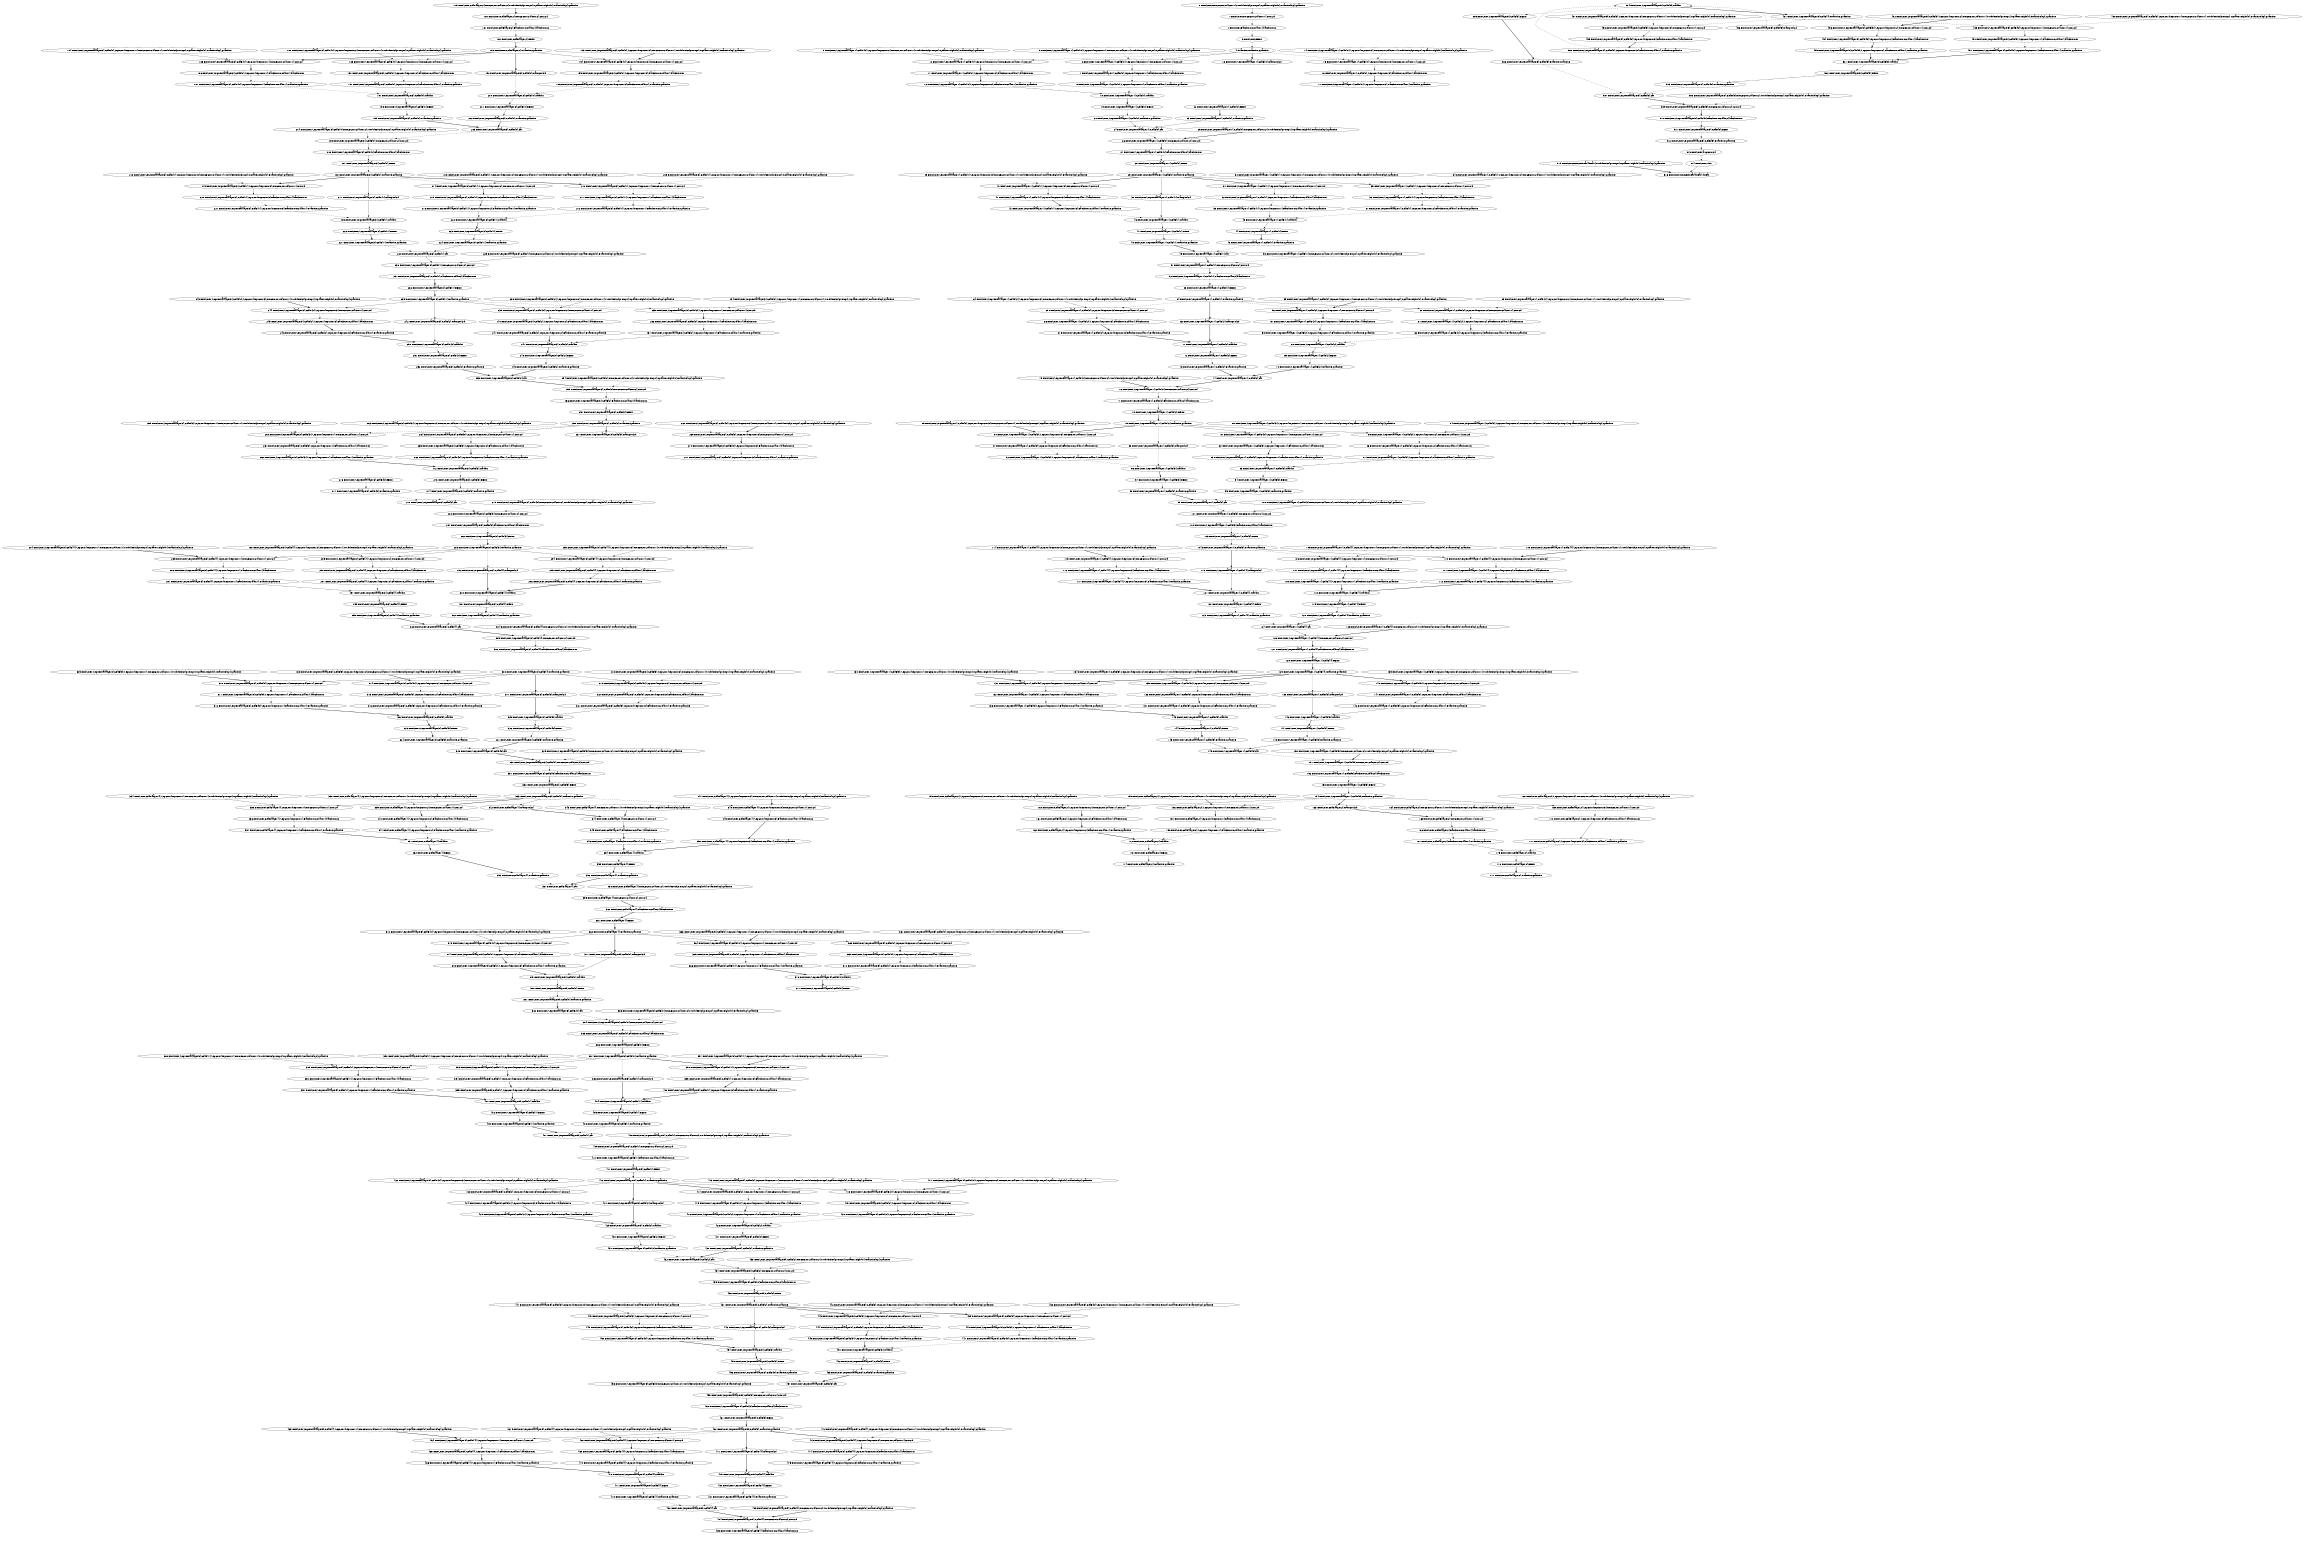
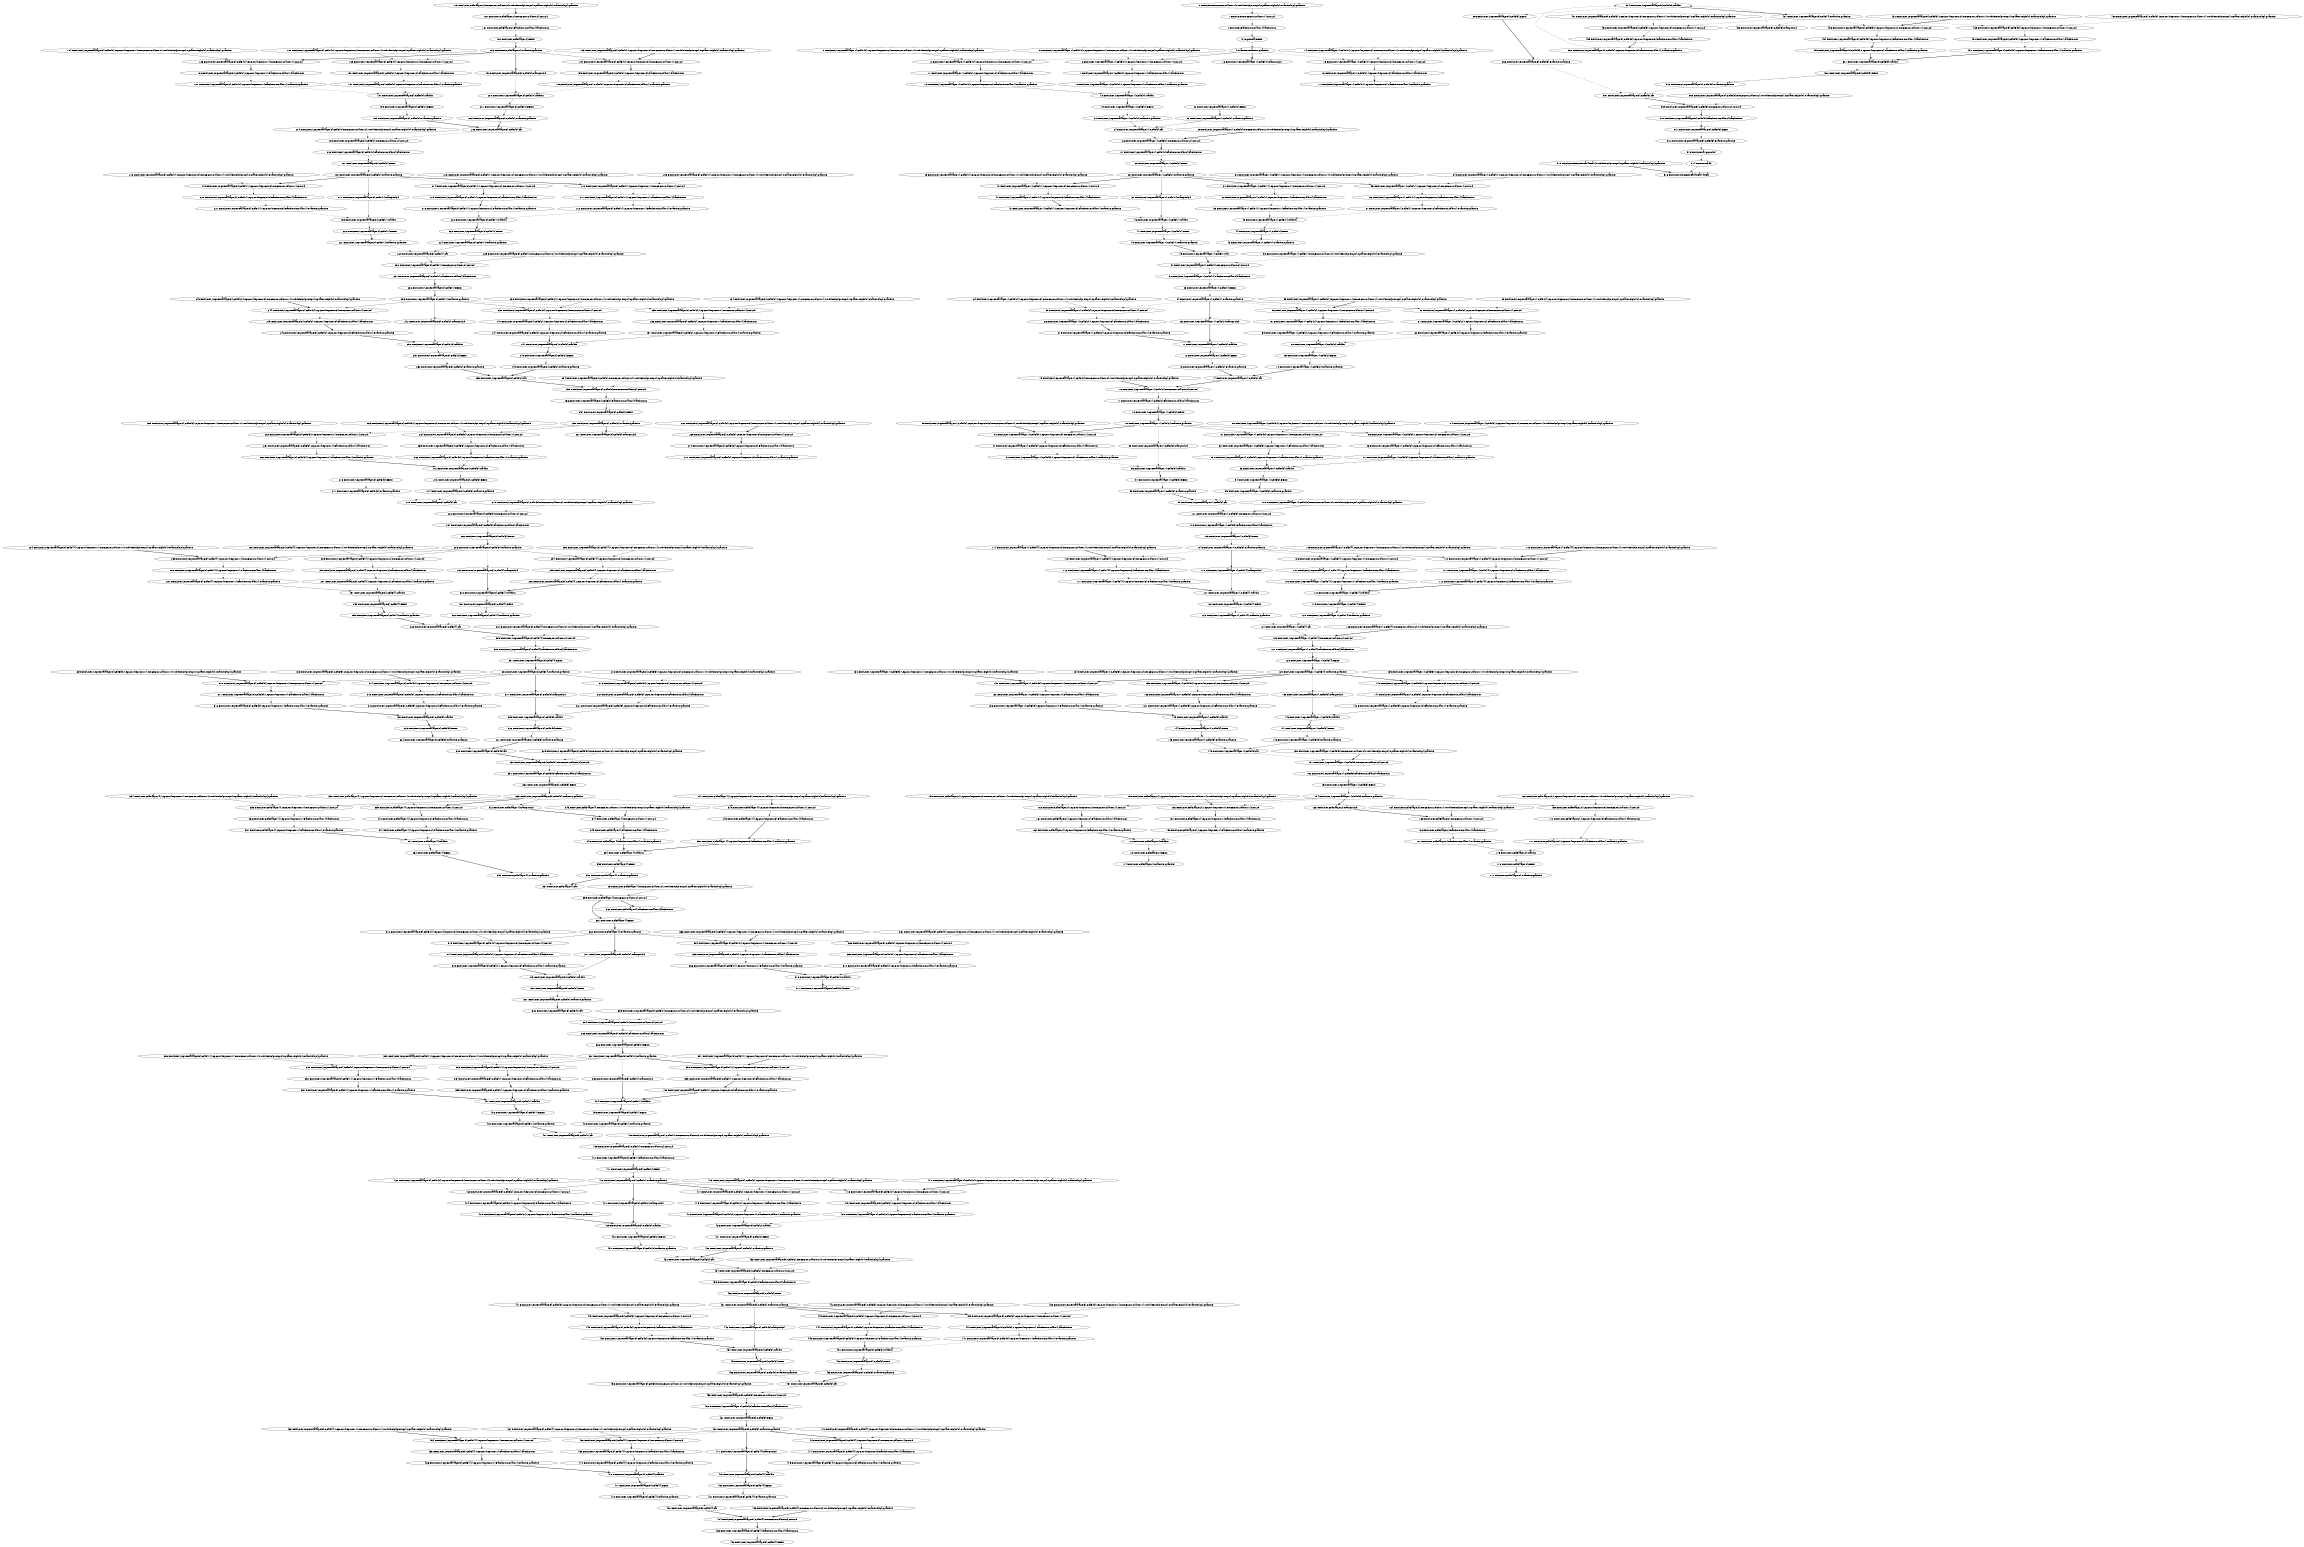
node "3 PNASNet/RELU": label "3 PNASNet/RELU" -> "3 Sequential/RELU"
node "513 PNASNet/avg_conv2d": label "513 PNASNet/avg_conv2d" -> "513 PNASNet/avg_pool2d"
node "514 PNASNet/view": label "514 PNASNet/view" -> "514 PNASNet/add"
edge "257 PNASNet/Sequential[layer3]/CellB[2]/RELU" -> "258 PNASNet/Sequential[layer3]/CellB[2]/Quantize/quantize": removed
edge "120 PNASNet/Sequential[layer1]/CellB[4]/Quantize/quantize" -> "124 PNASNet/Sequential[layer1]/CellB[4]/cat": style bold -> dashed
node "307 PNASNet/Sequential[layer3]/CellB[4]/RELU": added
edge "360 PNASNet/CellB[layer4]/BatchNorm2d[bn2]/batch_norm" -> "361 PNASNet/CellB[layer4]/RELU": now "359 PNASNet/CellB[layer4]/NNCFConv2d[conv2]/conv2d" -> "361 PNASNet/CellB[layer4]/RELU"
node "486 PNASNet/Sequential[layer5]/CellB[4]/RELU": added
